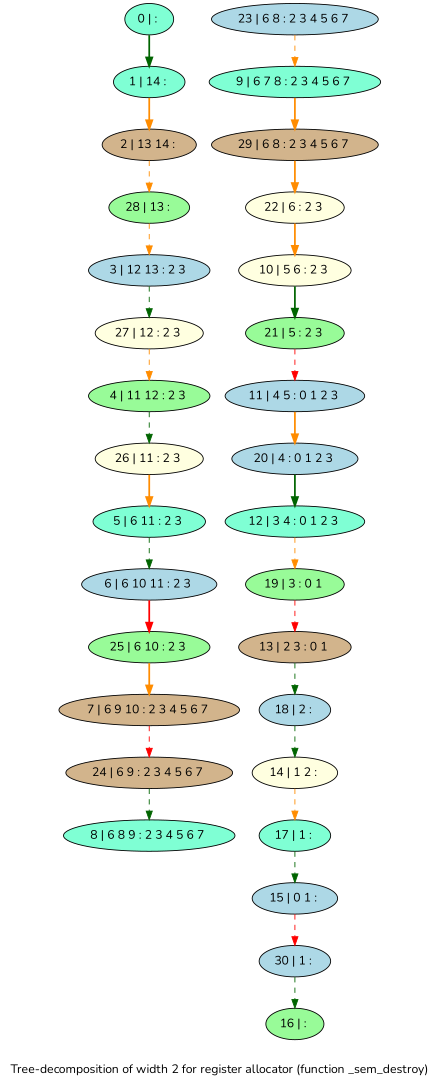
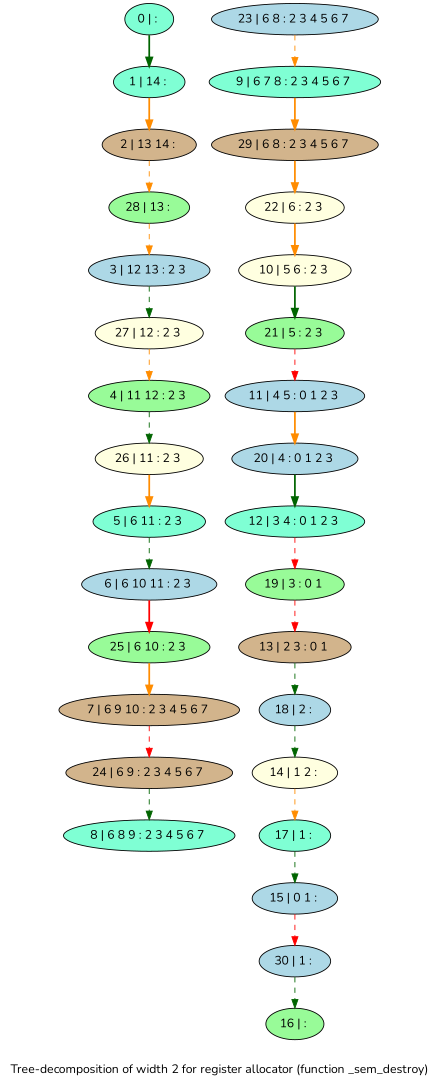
edge "12 | 3 4 : 0 1 2 3" -> "19 | 3 : 0 1": color darkorange -> red
